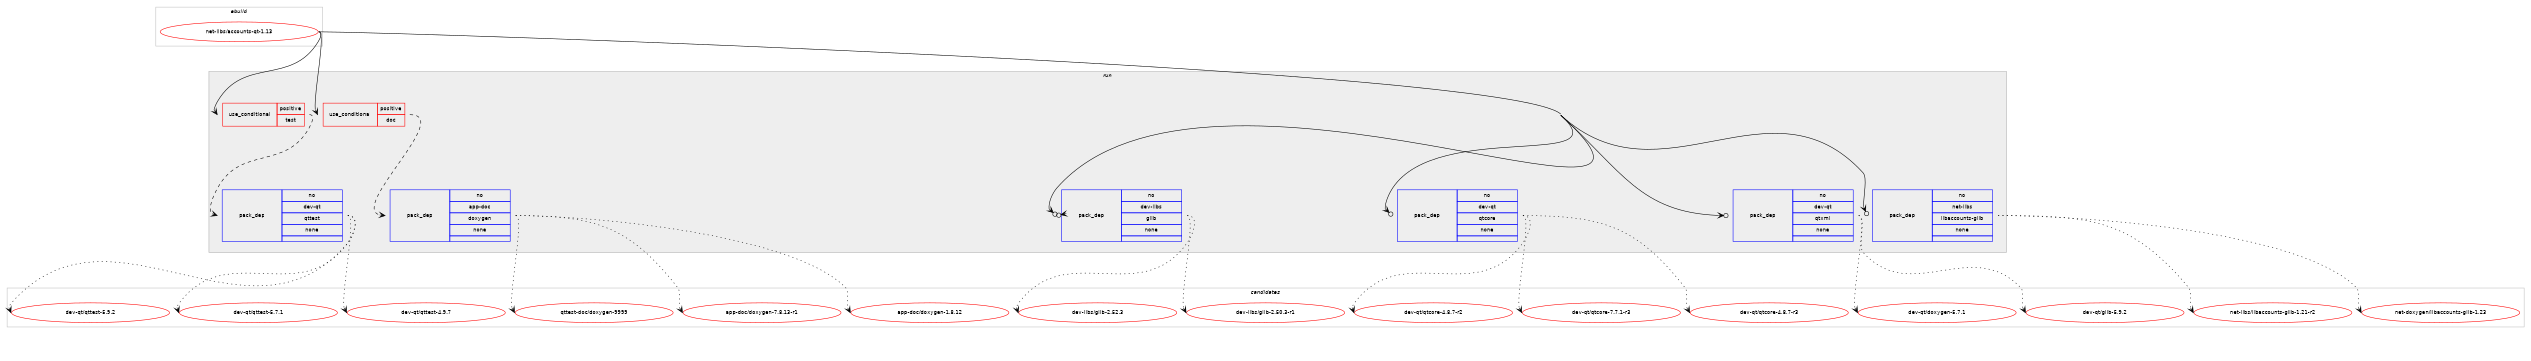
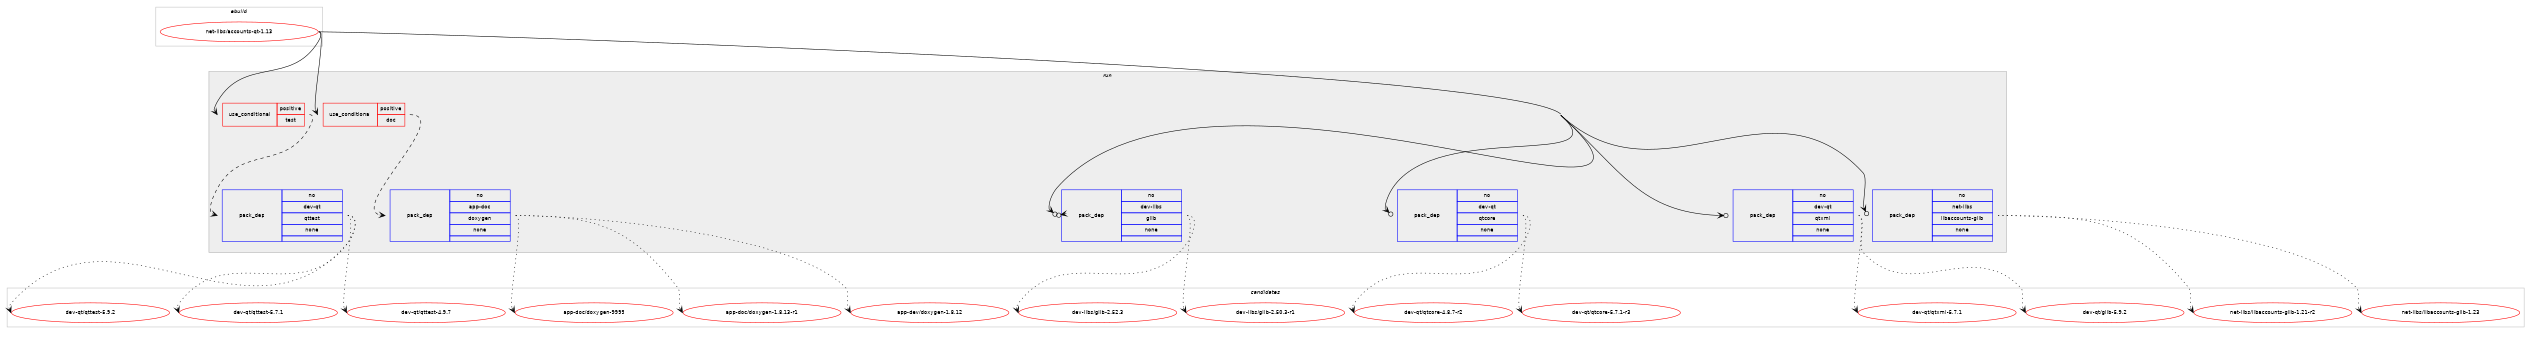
node "qttest-doc/doxygen-9999": label "qttest-doc/doxygen-9999" -> "app-doc/doxygen-9999"
node "app-doc/doxygen-7.8.13-r1": label "app-doc/doxygen-7.8.13-r1" -> "app-doc/doxygen-1.8.13-r1"
node "app-doc/doxygen-1.8.12": label "app-doc/doxygen-1.8.12" -> "app-dev/doxygen-1.8.12"
node "dev-qt/qtcore-7.7.1-r3": label "dev-qt/qtcore-7.7.1-r3" -> "dev-qt/qtcore-5.7.1-r3"
node "dev-qt/qtcore-4.8.7-r3": removed
node "dev-qt/doxygen-5.7.1": label "dev-qt/doxygen-5.7.1" -> "dev-qt/qtxml-5.7.1"
node "net-doxygen/libaccounts-glib-1.23": label "net-doxygen/libaccounts-glib-1.23" -> "net-libs/libaccounts-glib-1.23"
